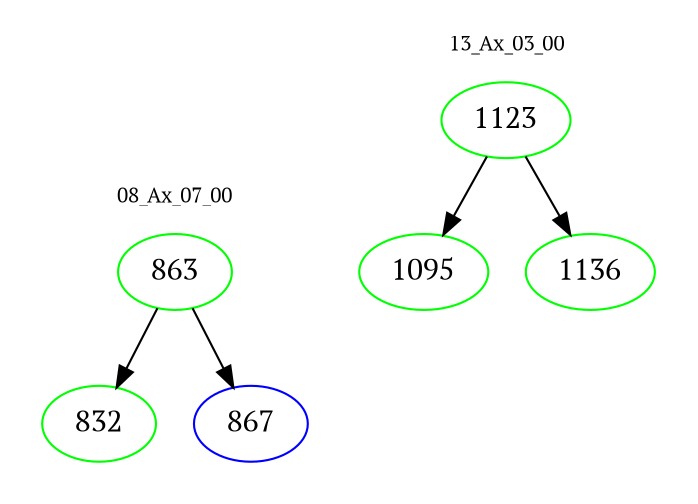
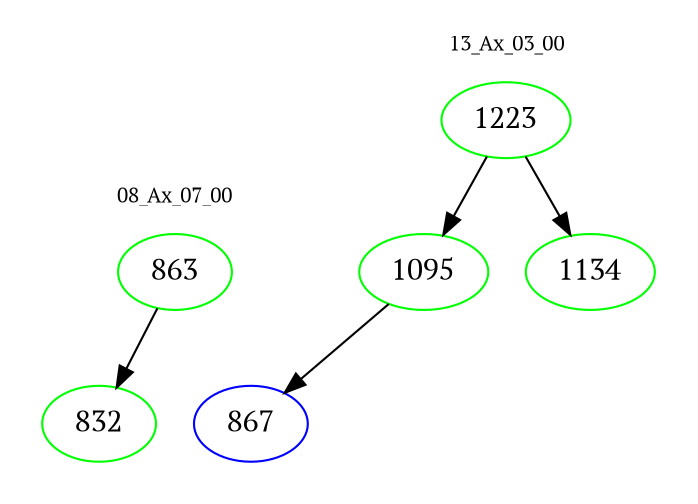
node "1123": label "1123" -> "1223"
node "1136": label "1136" -> "1134"
edge "863" -> "867": now "1095" -> "867"
